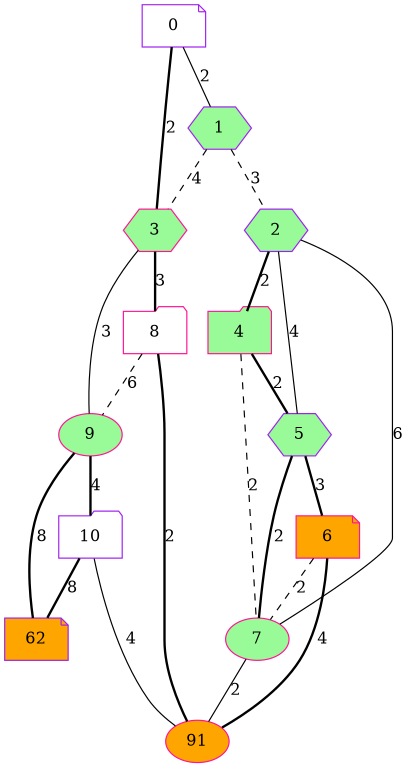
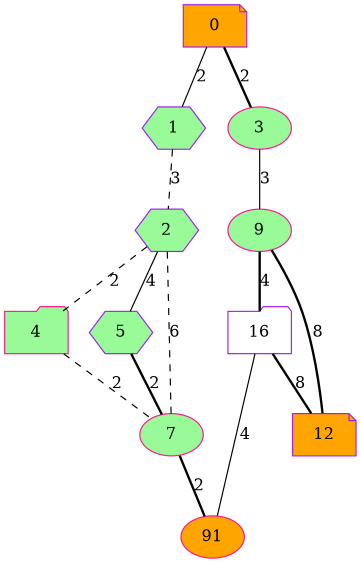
node "0": fillcolor white -> orange
edge "1" -- "3": removed, label "4"
node "3": shape hexagon -> ellipse
edge "2" -- "4": style bold -> dashed
node "8": removed
edge "4" -- "5": removed, label "2"
edge "2" -- "7": style solid -> dashed
node "10": label "10" -> "16"
node "6": removed
node "62": label "62" -> "12"
edge "7" -- "91": style solid -> bold
